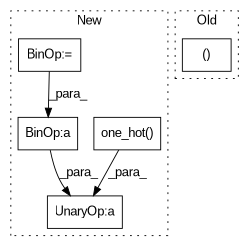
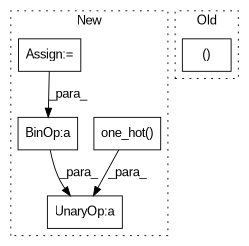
node "BinOp:=": label "BinOp:=" -> "Assign:="
